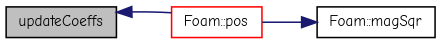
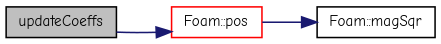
edge "Foam::pos" -> "updateCoeffs": reversed
